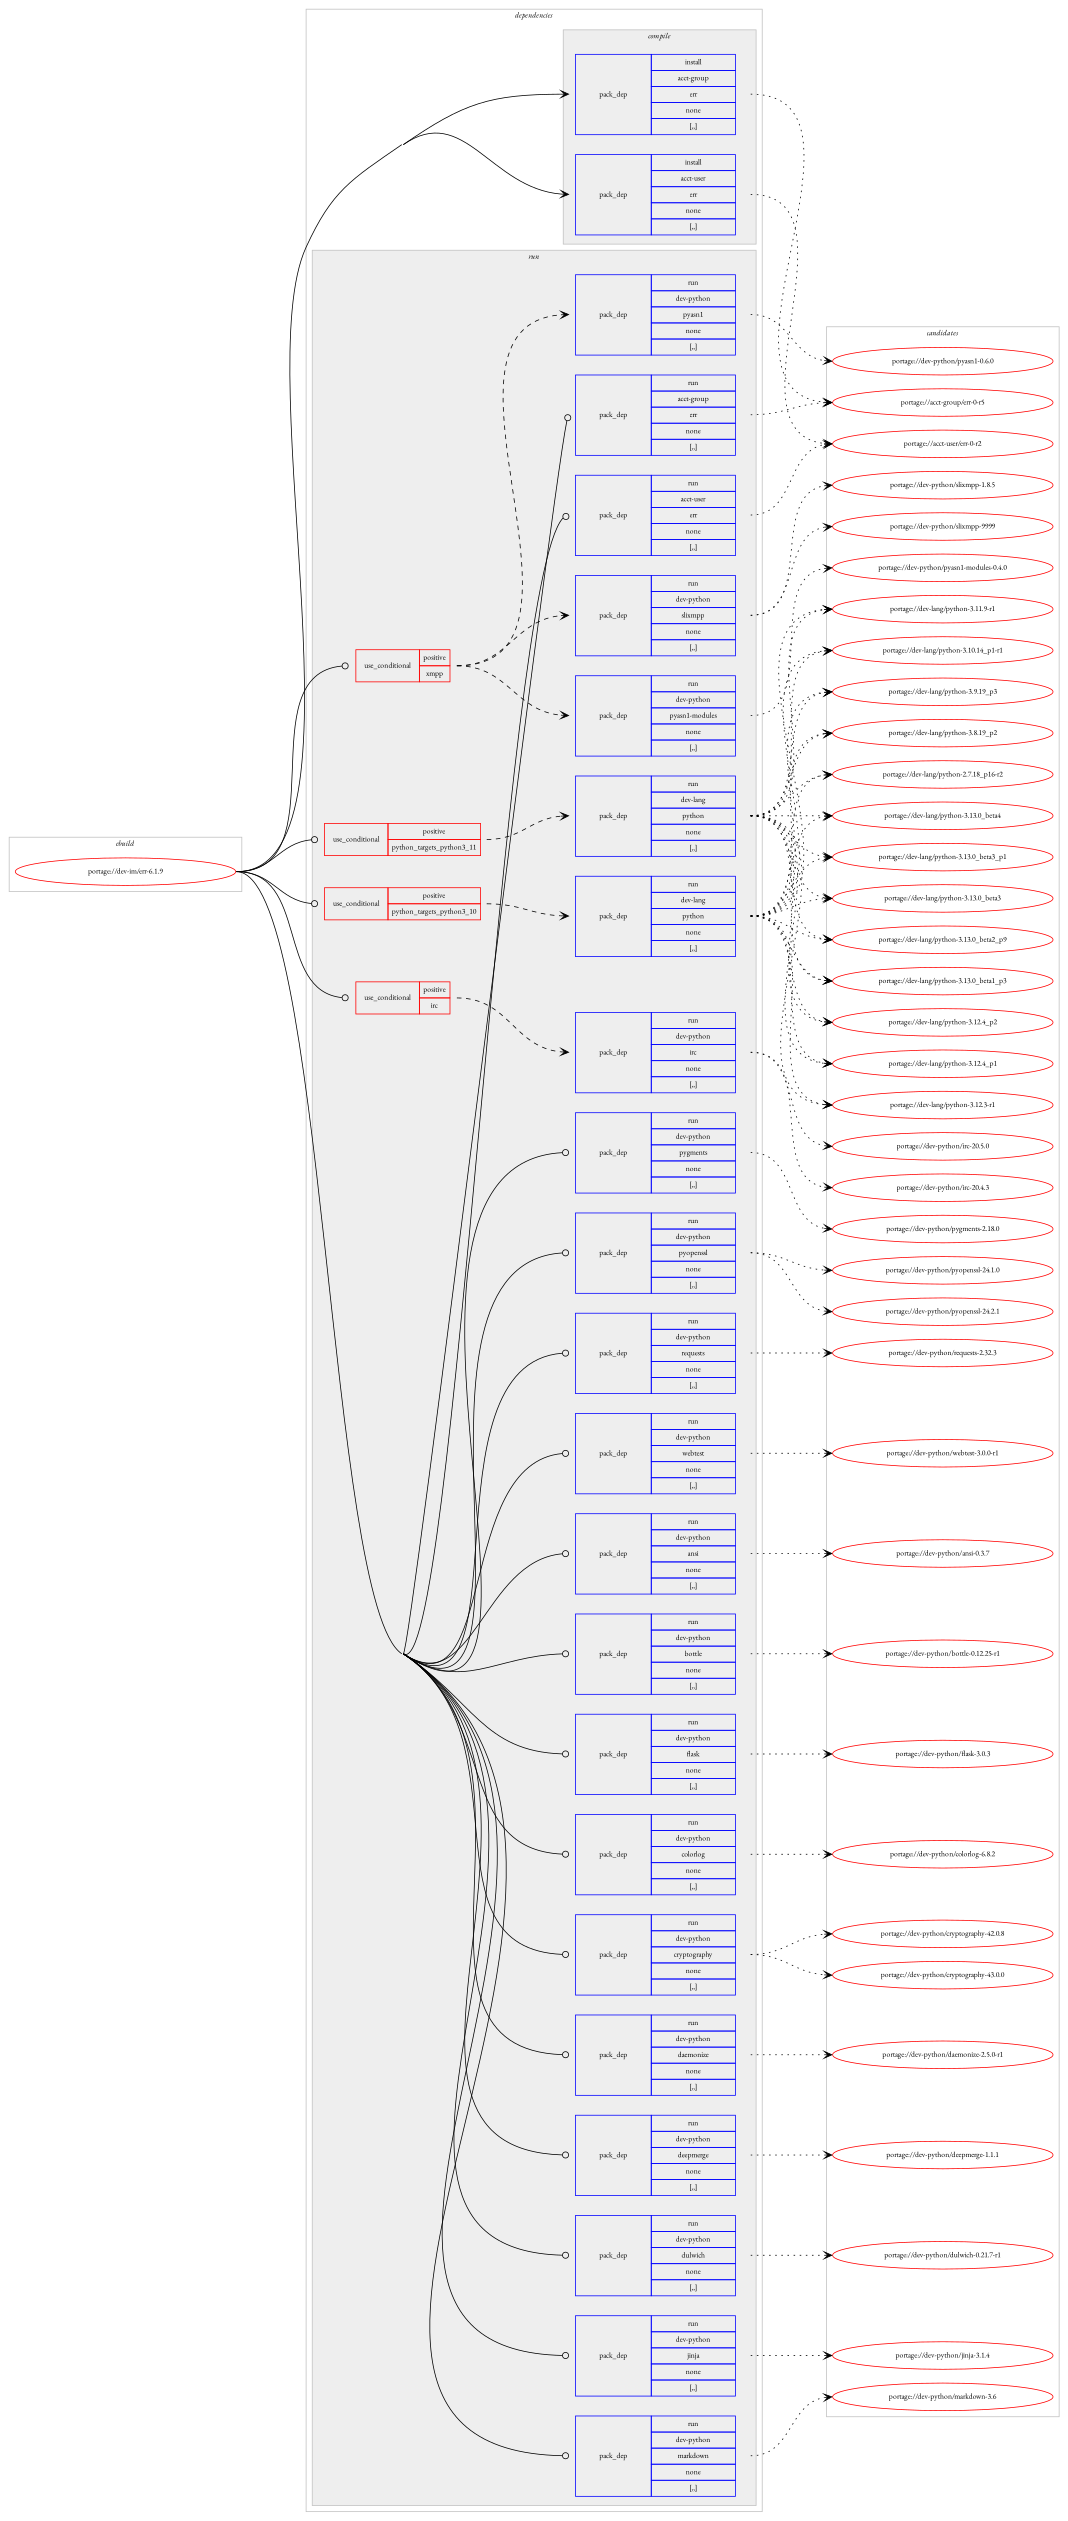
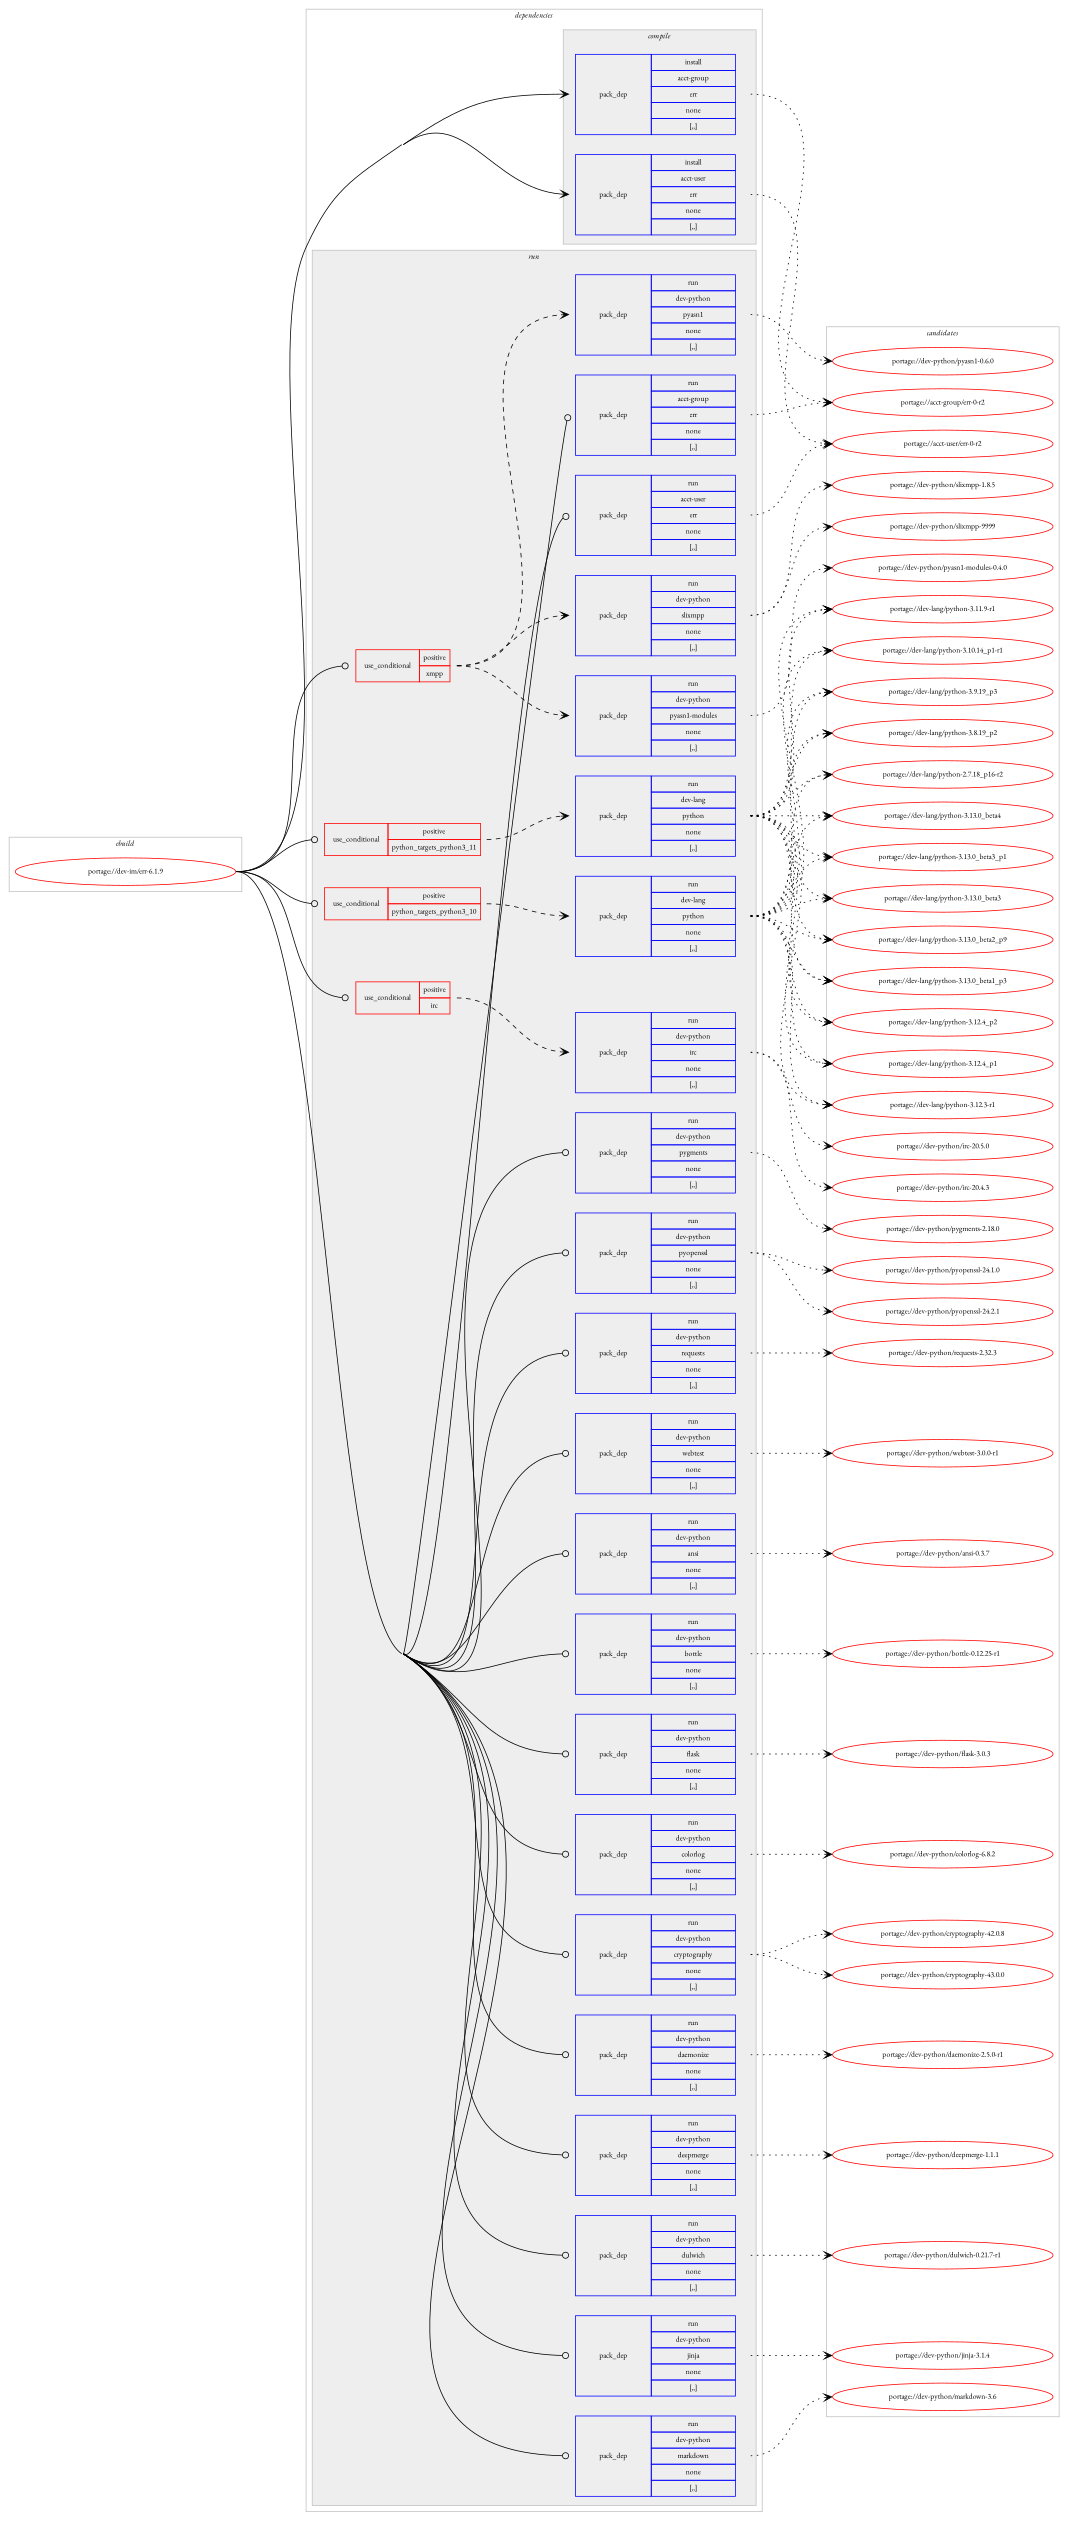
node "portage://acct-group/err-0-r5": label "portage://acct-group/err-0-r5" -> "portage://acct-group/err-0-r2"
